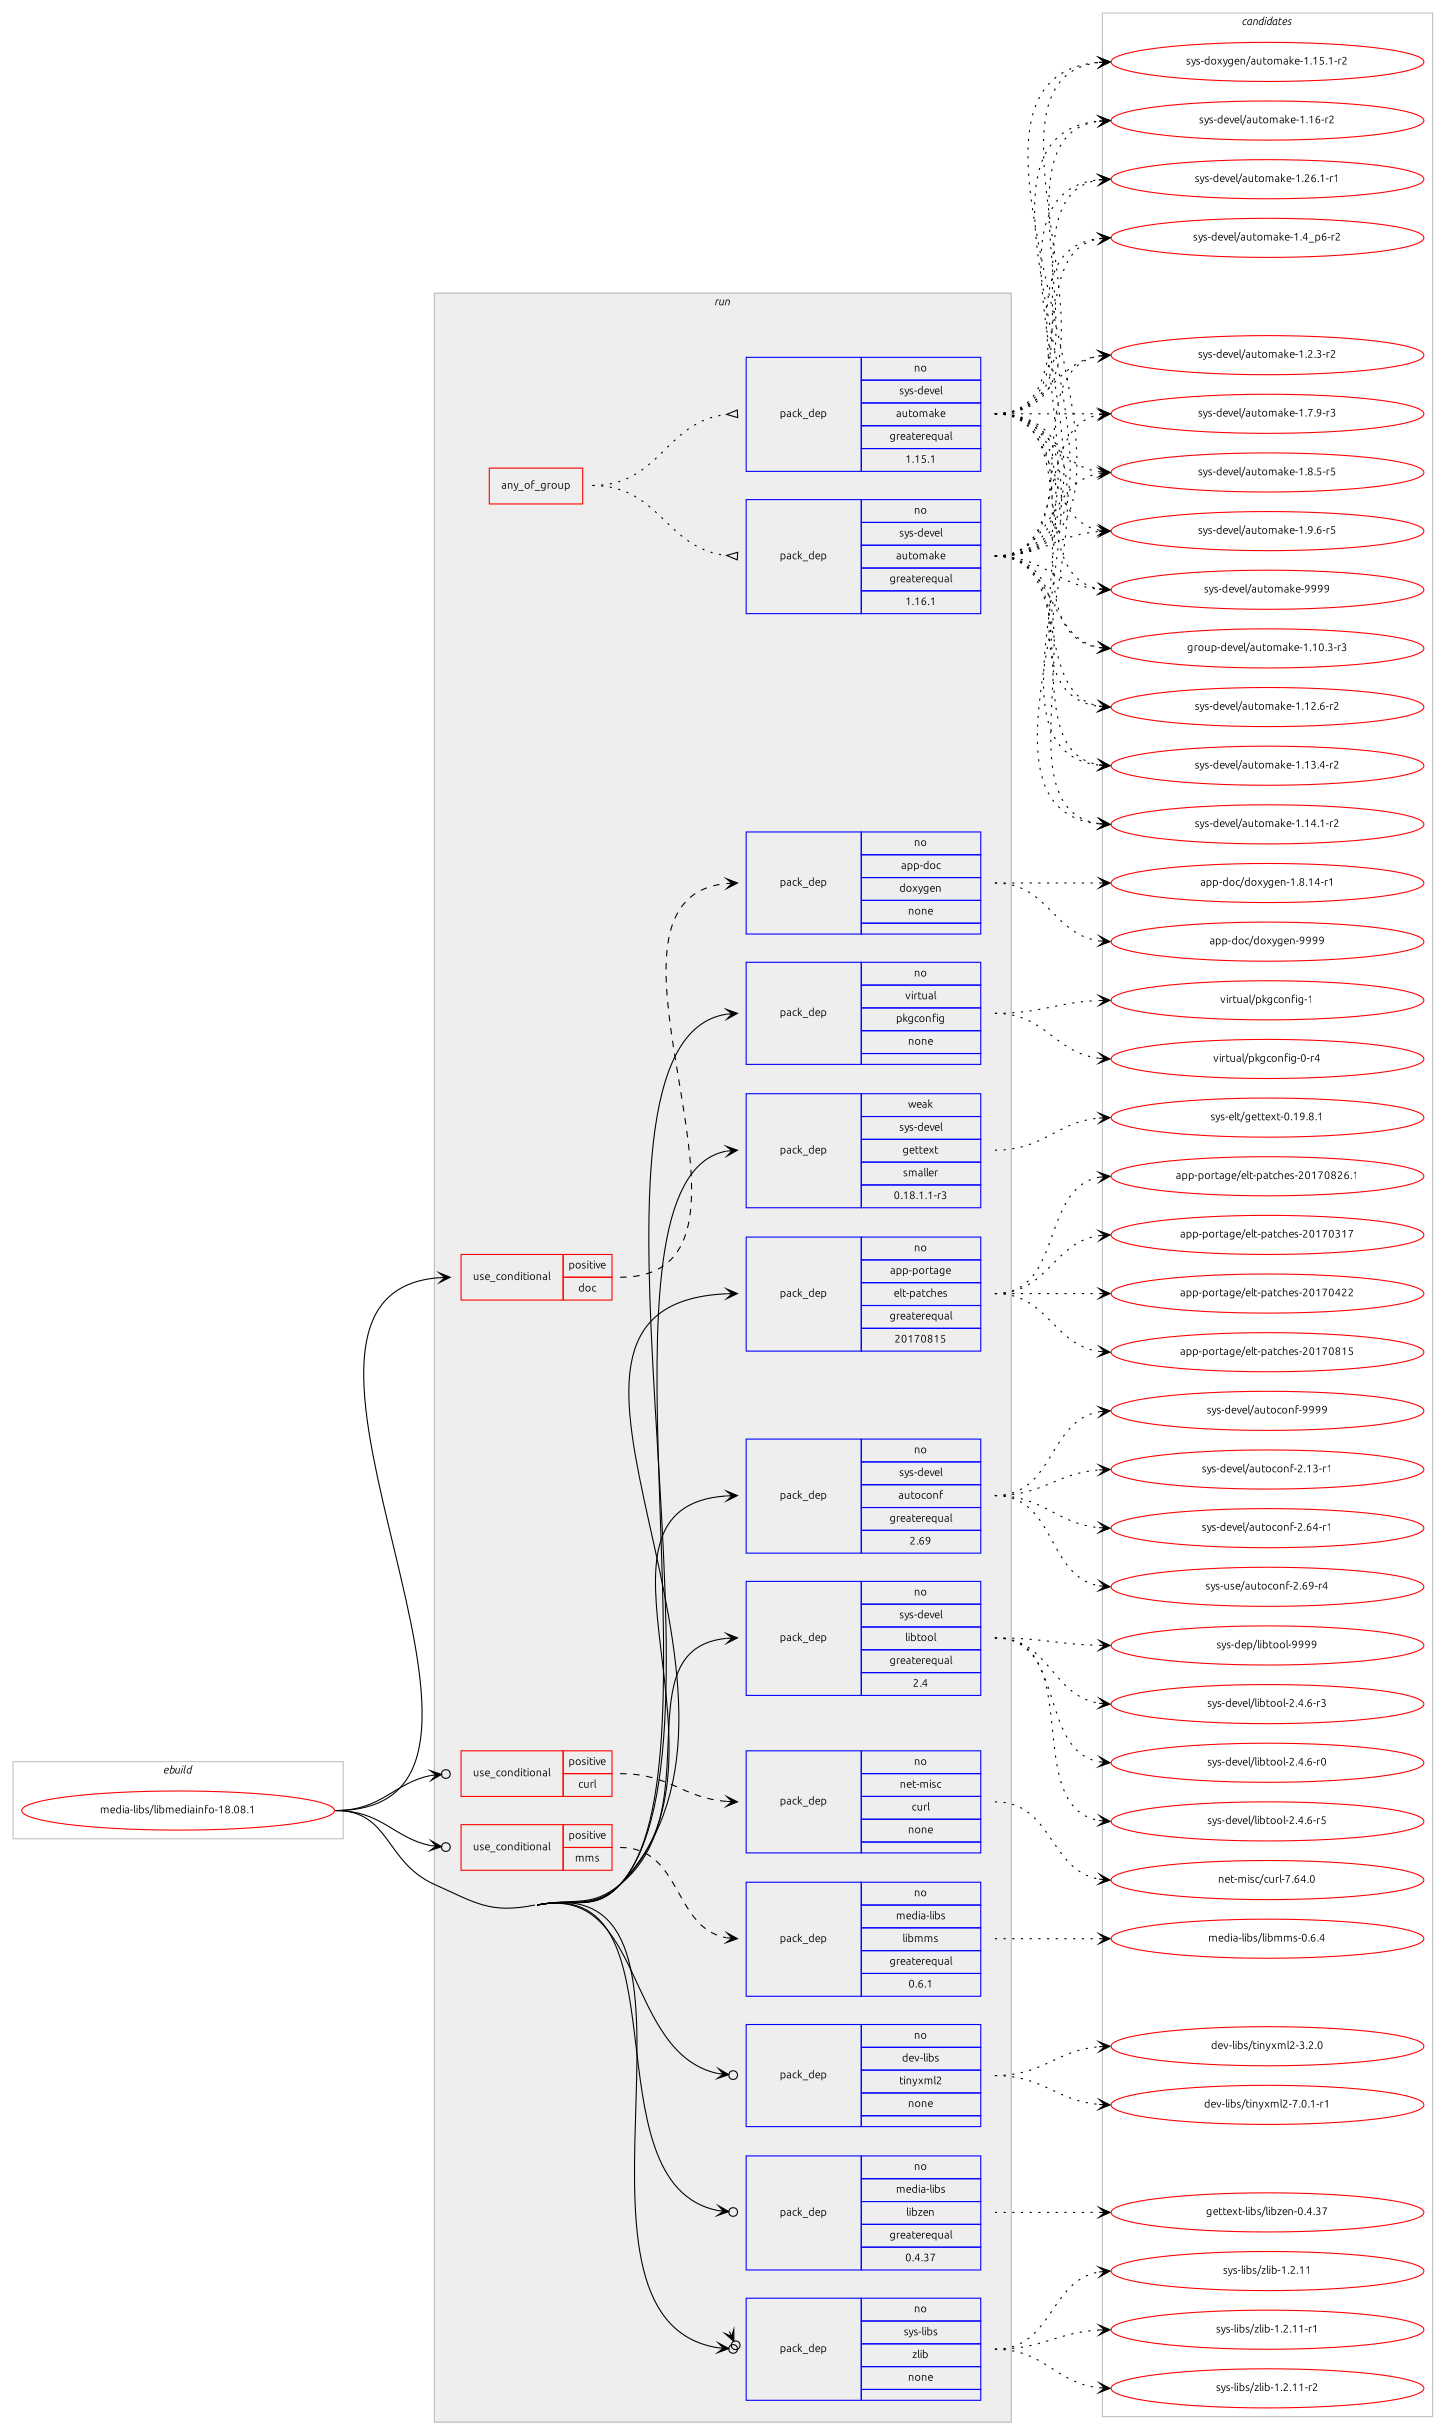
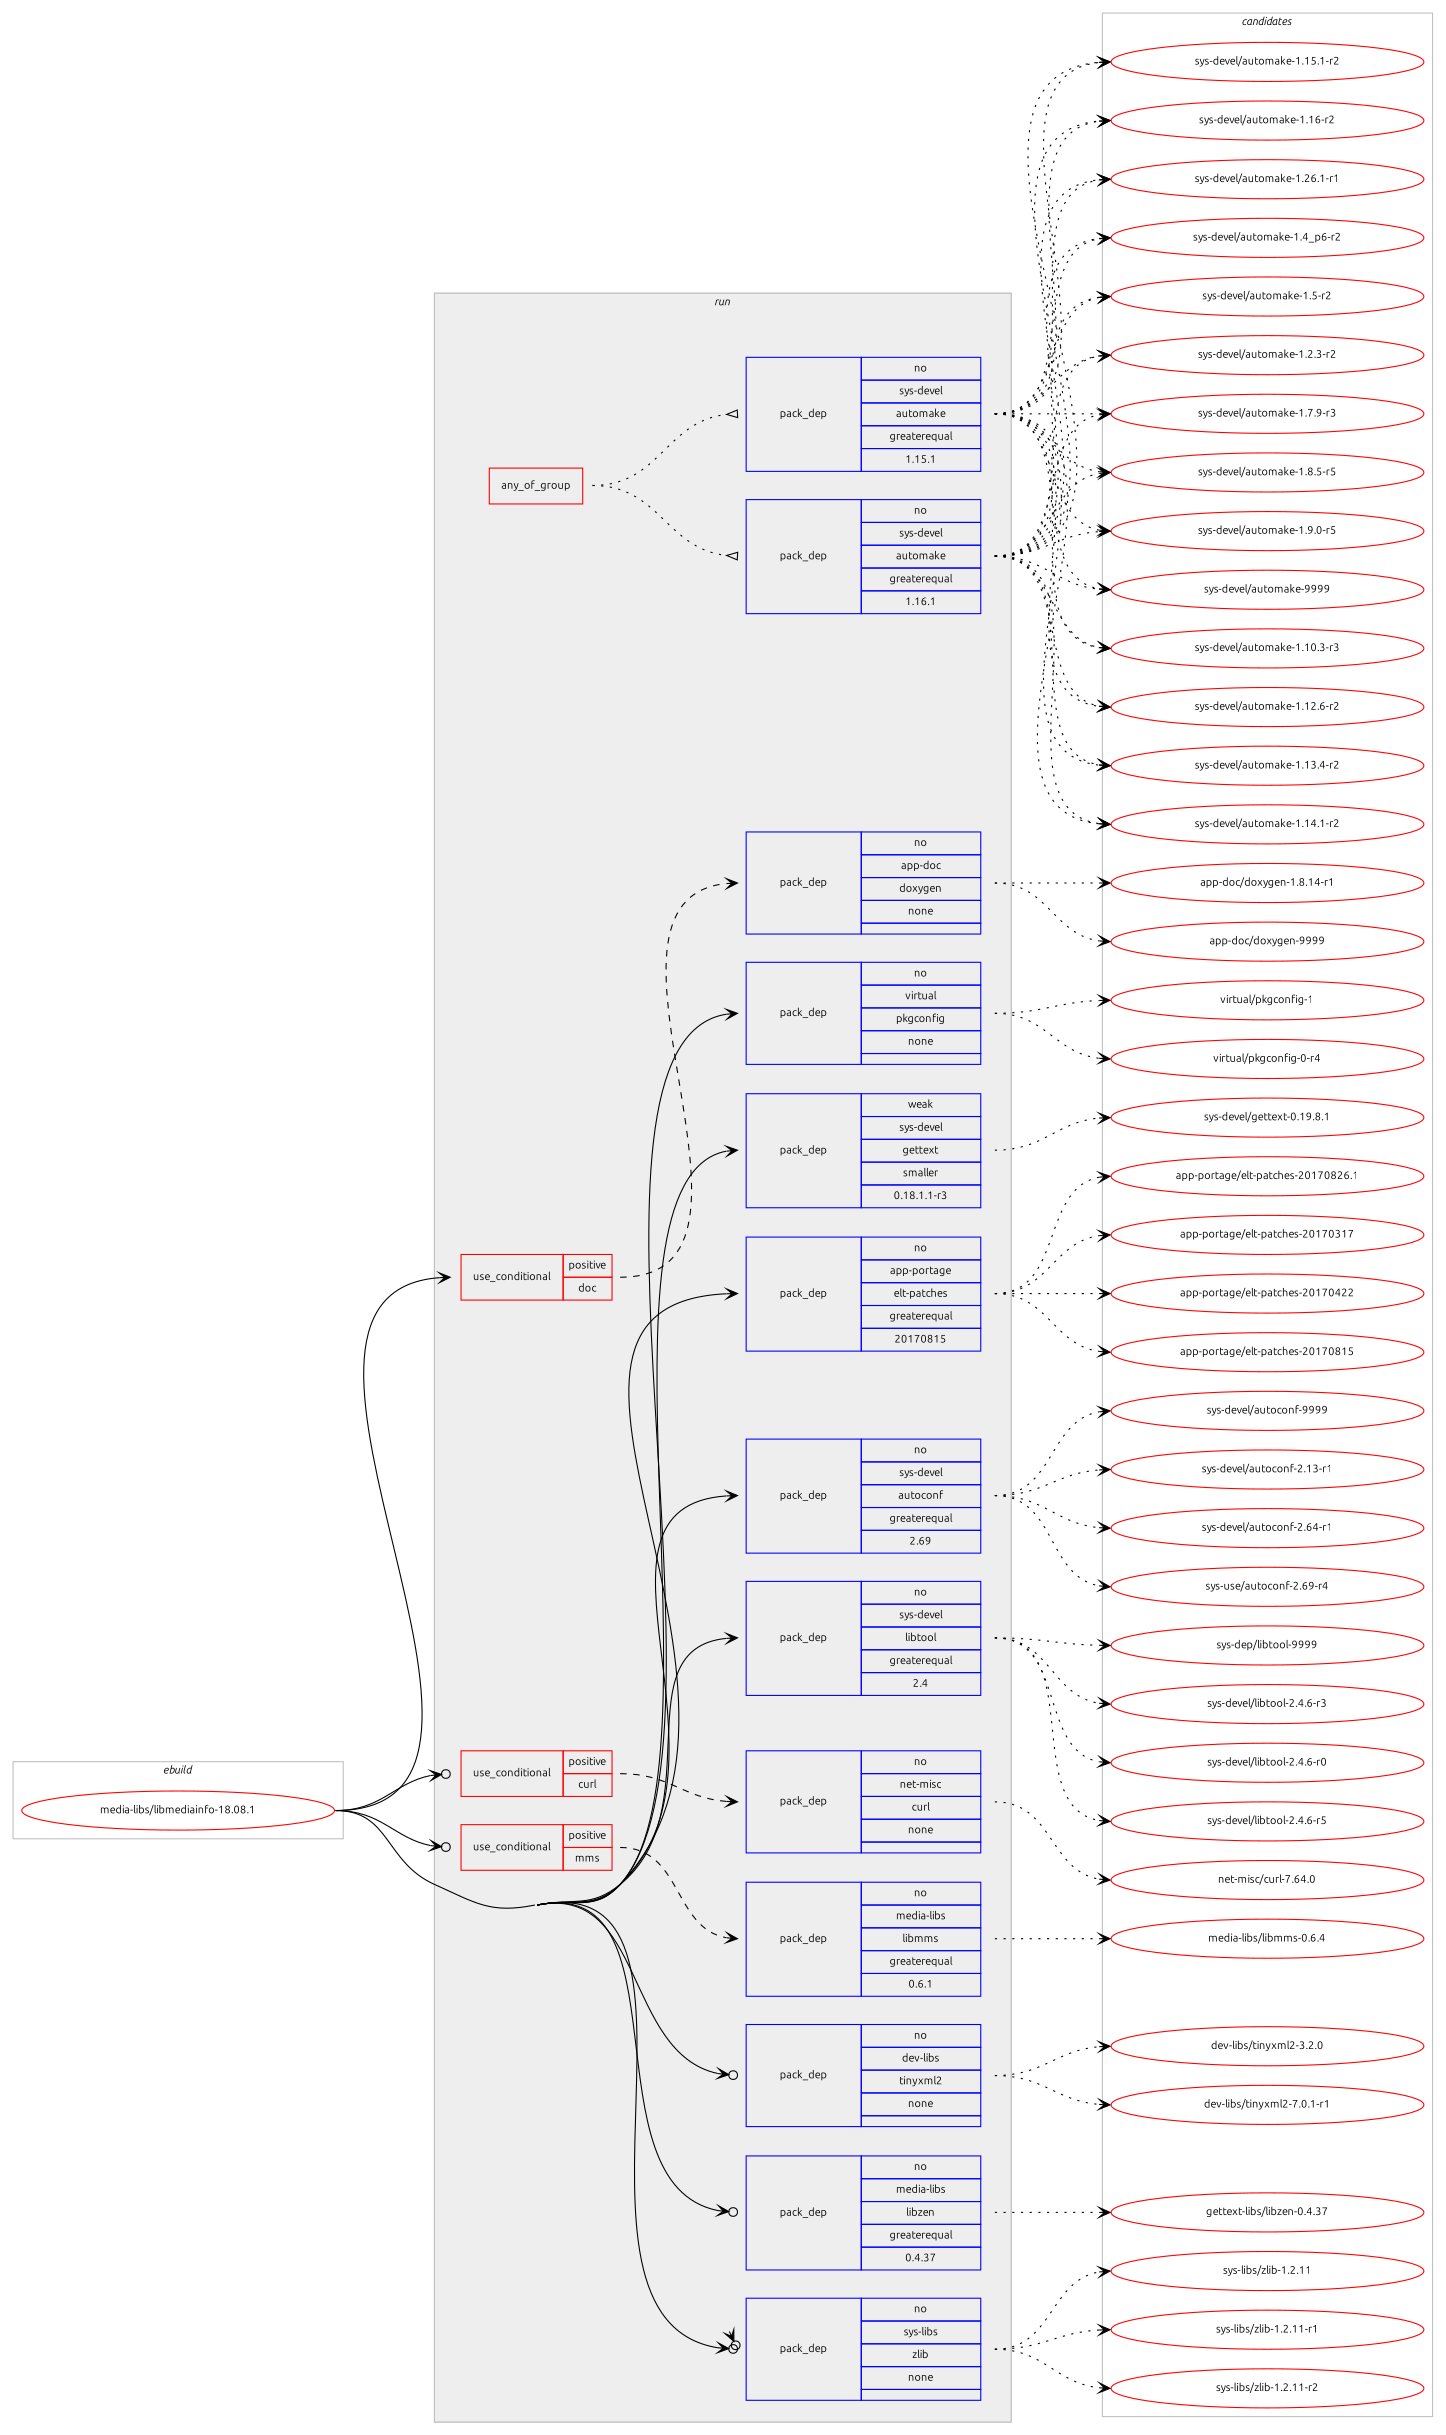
node "sys-doxygen/automake-1.15.1-r2": label "sys-doxygen/automake-1.15.1-r2" -> "sys-devel/automake-1.15.1-r2"
node "sys-devel/automake-1.5-r2": added
node "sys-devel/automake-1.9.6-r5": label "sys-devel/automake-1.9.6-r5" -> "sys-devel/automake-1.9.0-r5"
node "group-devel/automake-1.10.3-r3": label "group-devel/automake-1.10.3-r3" -> "sys-devel/automake-1.10.3-r3"
node "sys-elt/gettext-0.19.8.1": label "sys-elt/gettext-0.19.8.1" -> "sys-devel/gettext-0.19.8.1"
